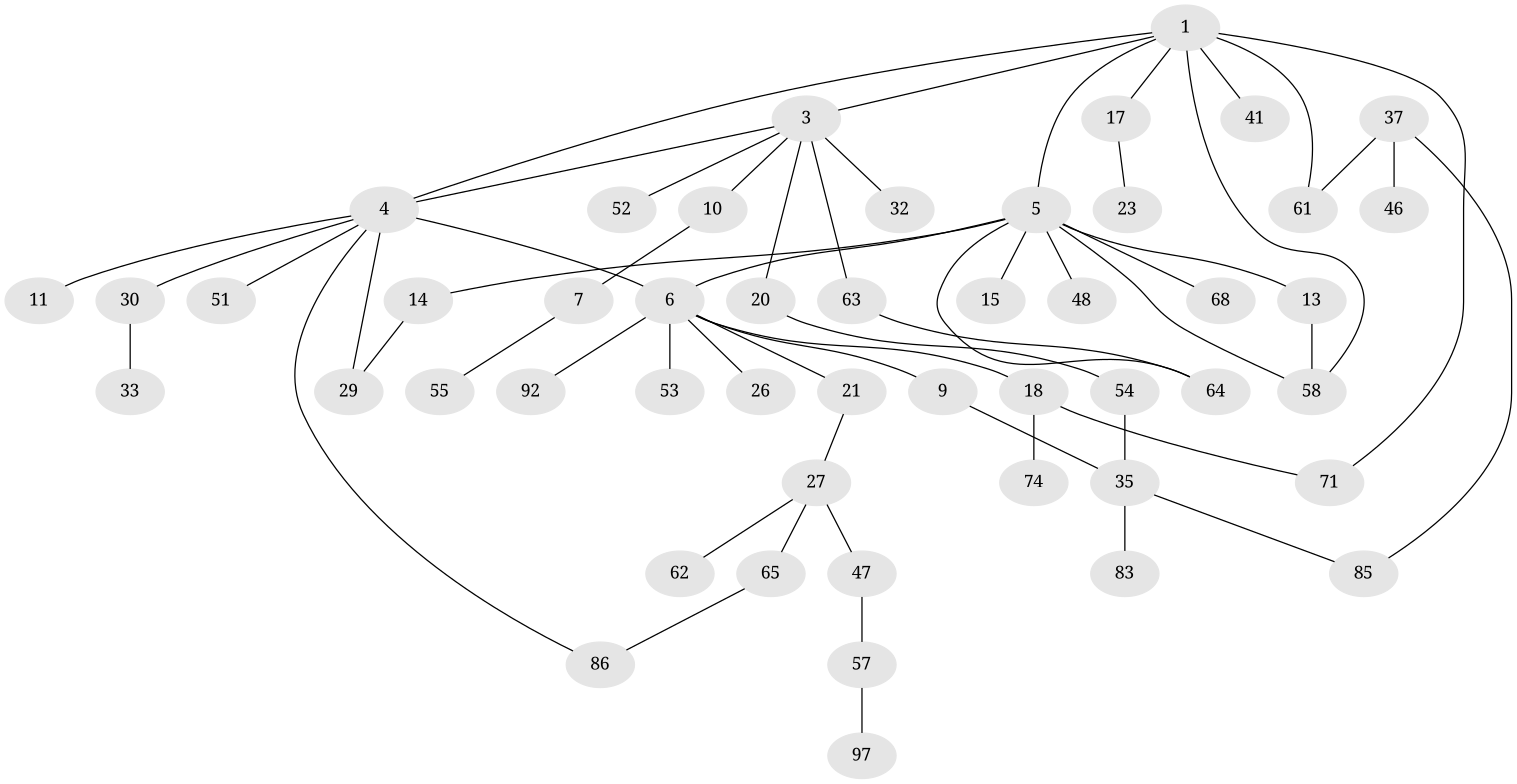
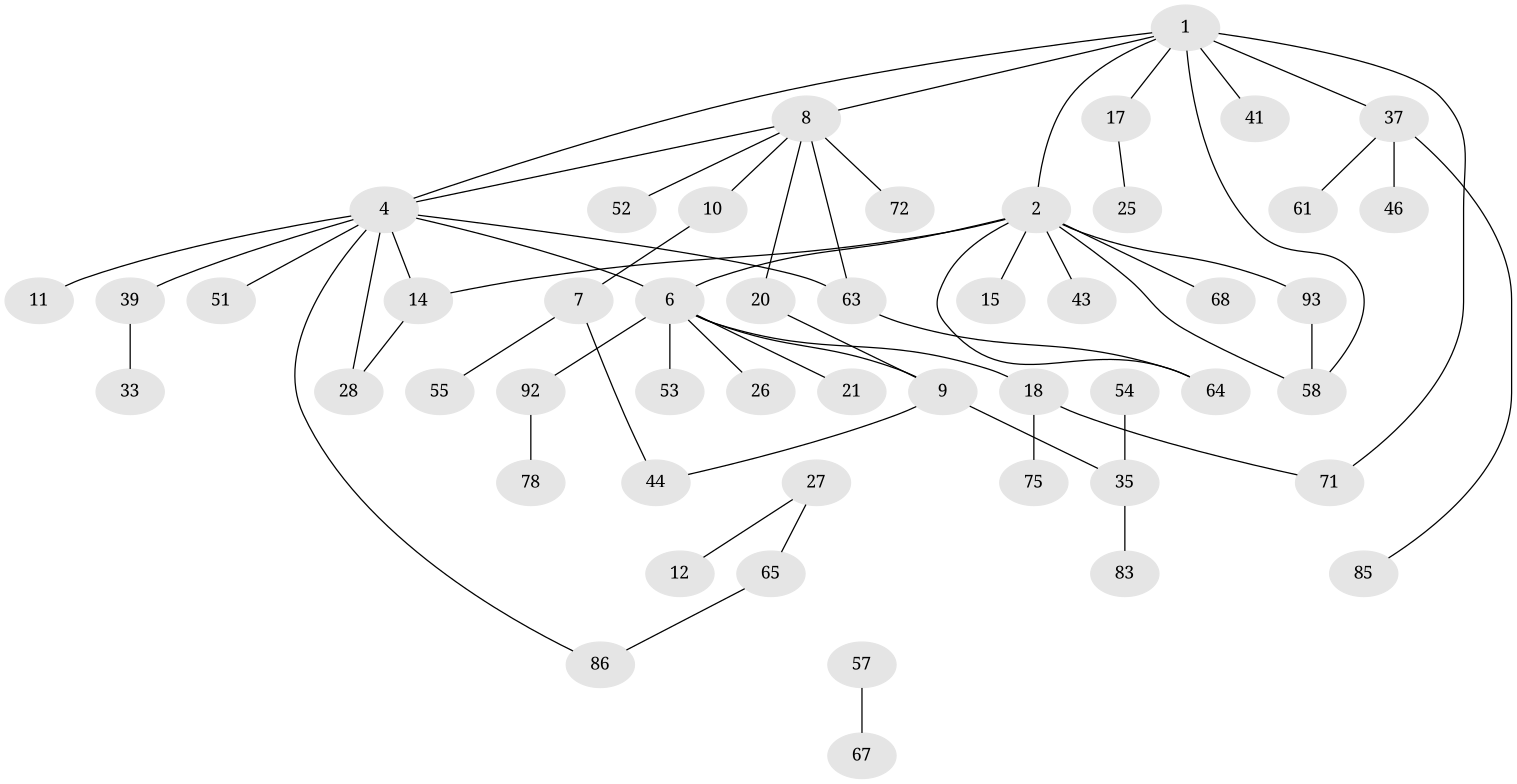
edge "1" -- "61": now "1" -- "37"
node "3": label "3" -> "8"
node "32": label "32" -> "72"
node "5": label "5" -> "2"
node "23": label "23" -> "25"
edge "4" -- "63": added
edge "4" -- "14": added
node "30": label "30" -> "39"
node "48": label "48" -> "43"
node "13": label "13" -> "93"
edge "20" -- "54": now "20" -- "9"
node "29": label "29" -> "28"
edge "21" -- "27": removed
node "78": added
node "44": added
node "74": label "74" -> "75"
edge "35" -- "85": removed
node "62": label "62" -> "12"
node "47": removed
node "97": label "97" -> "67"
